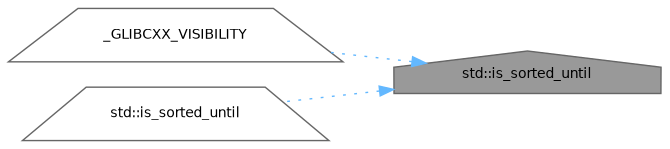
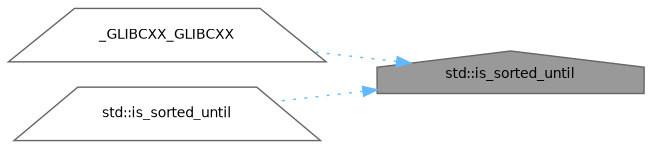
node "_GLIBCXX_VISIBILITY": label "_GLIBCXX_VISIBILITY" -> "_GLIBCXX_GLIBCXX"
